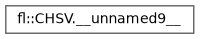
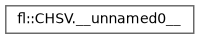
node "fl::CHSV.__unnamed9__": label "fl::CHSV.__unnamed9__" -> "fl::CHSV.__unnamed0__"
